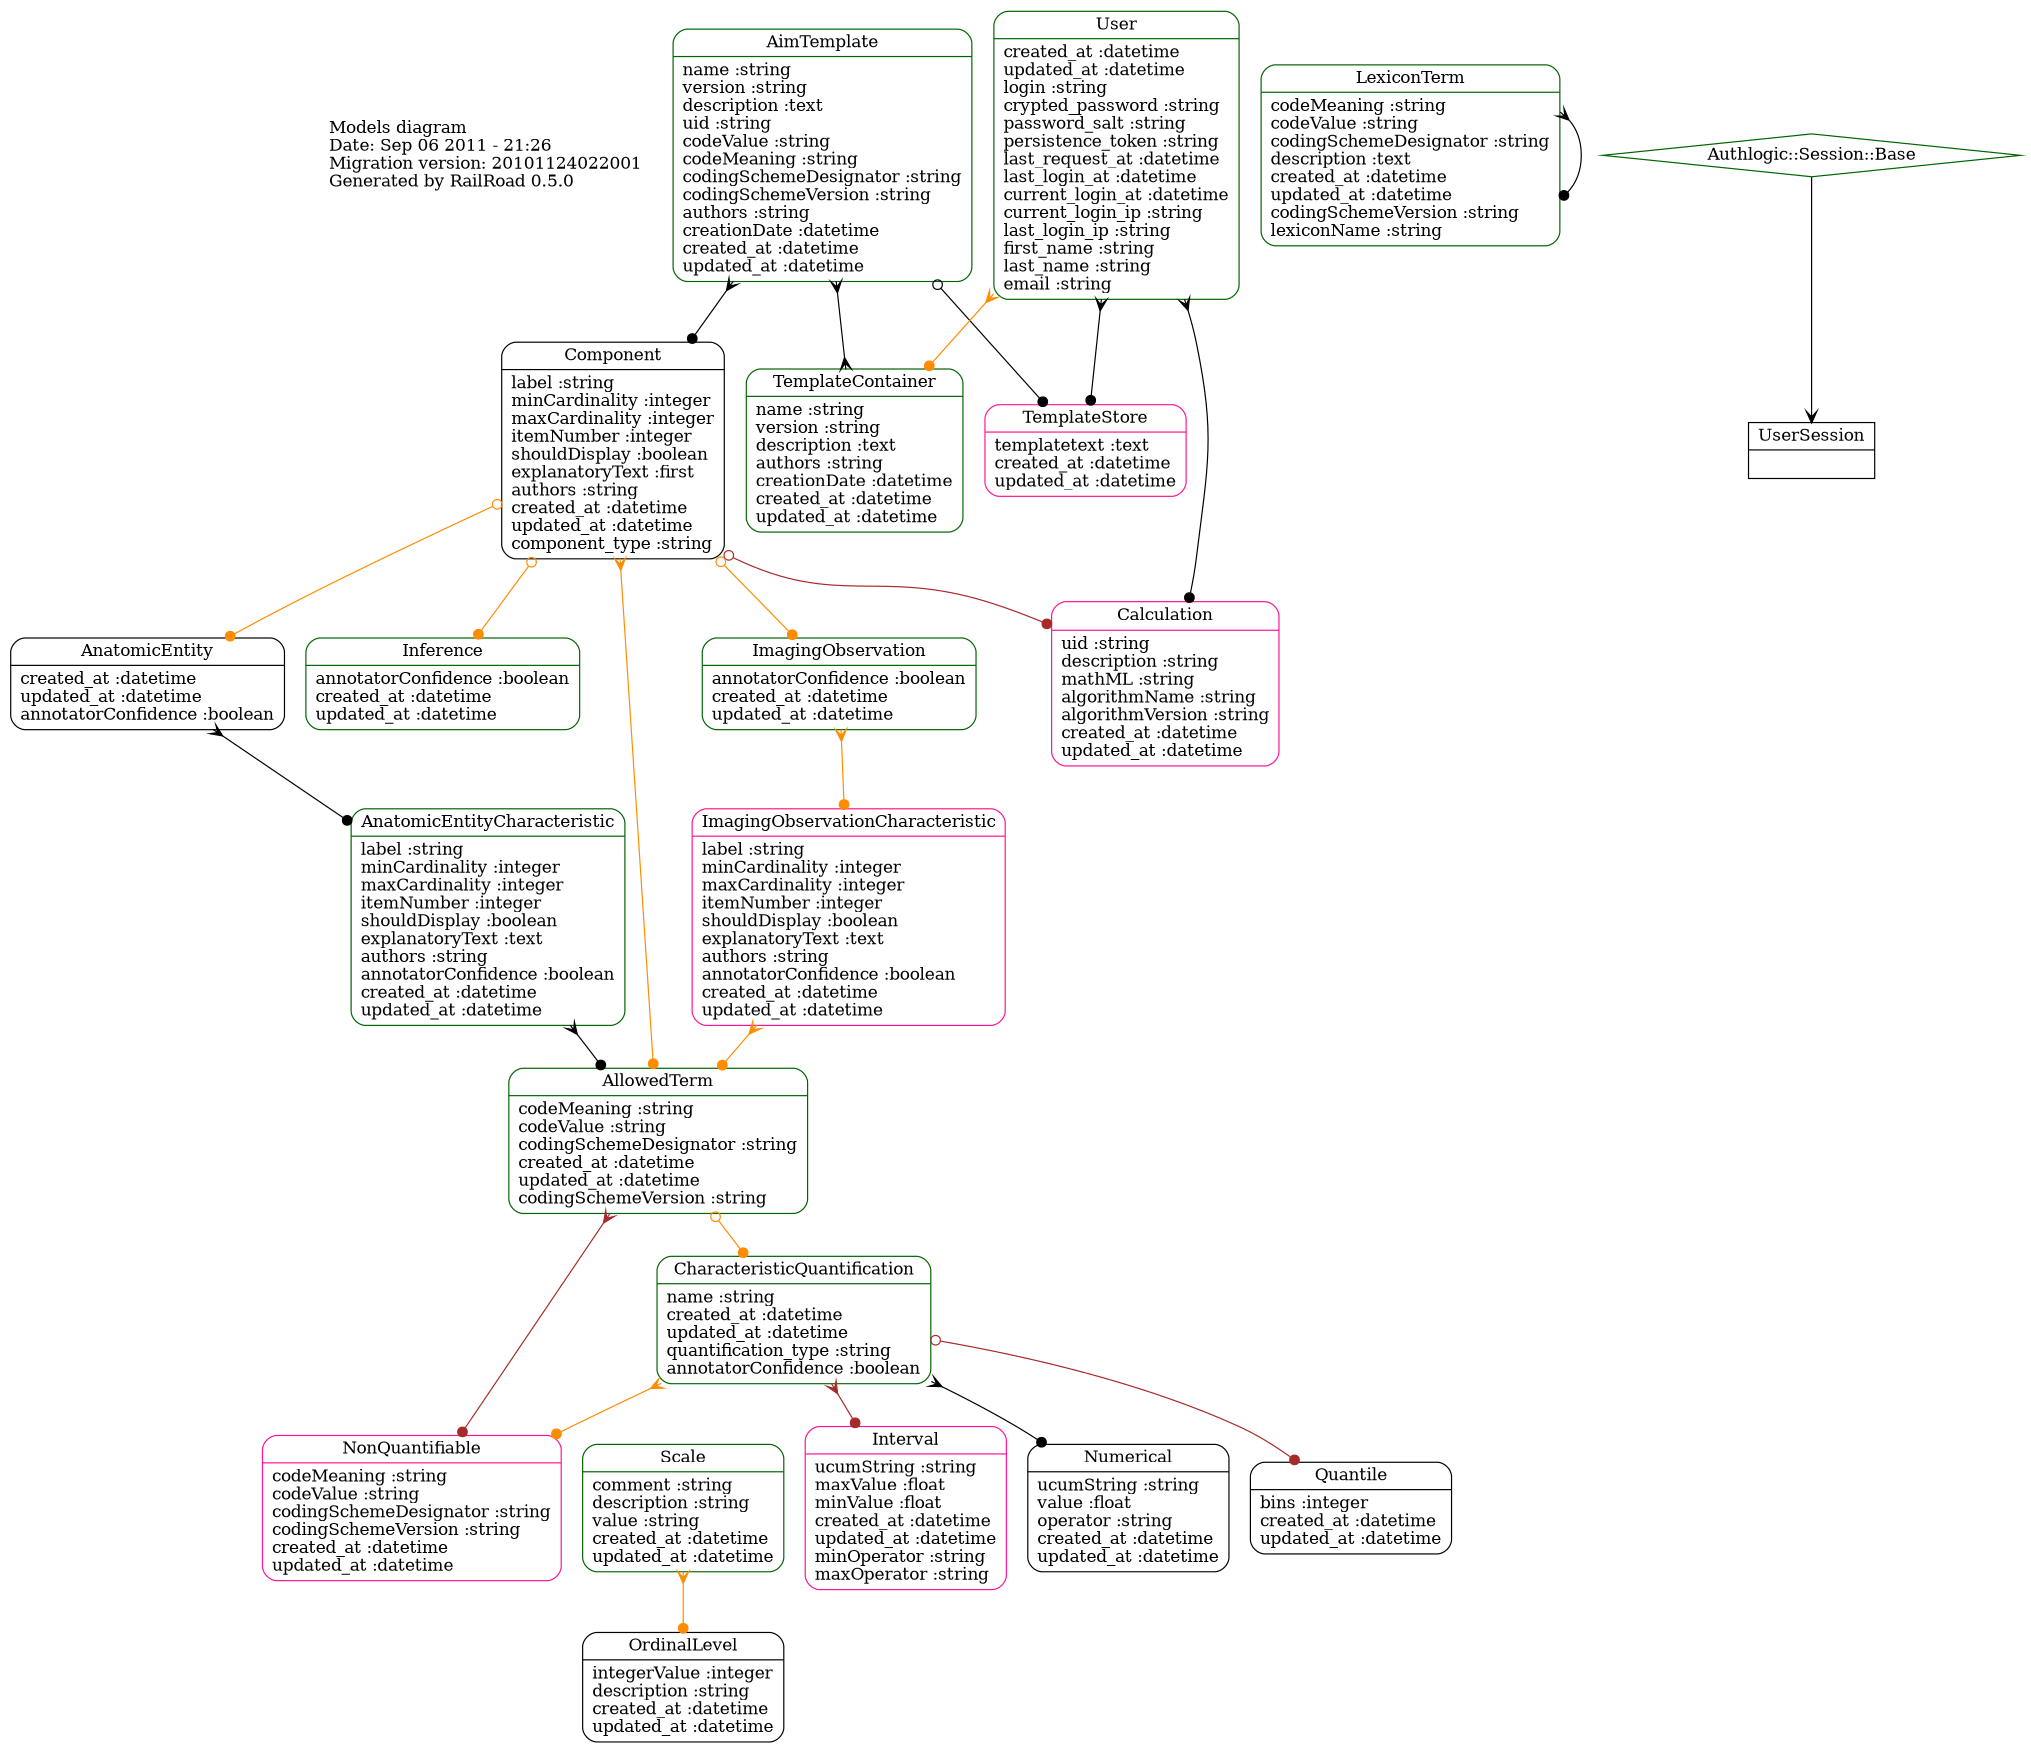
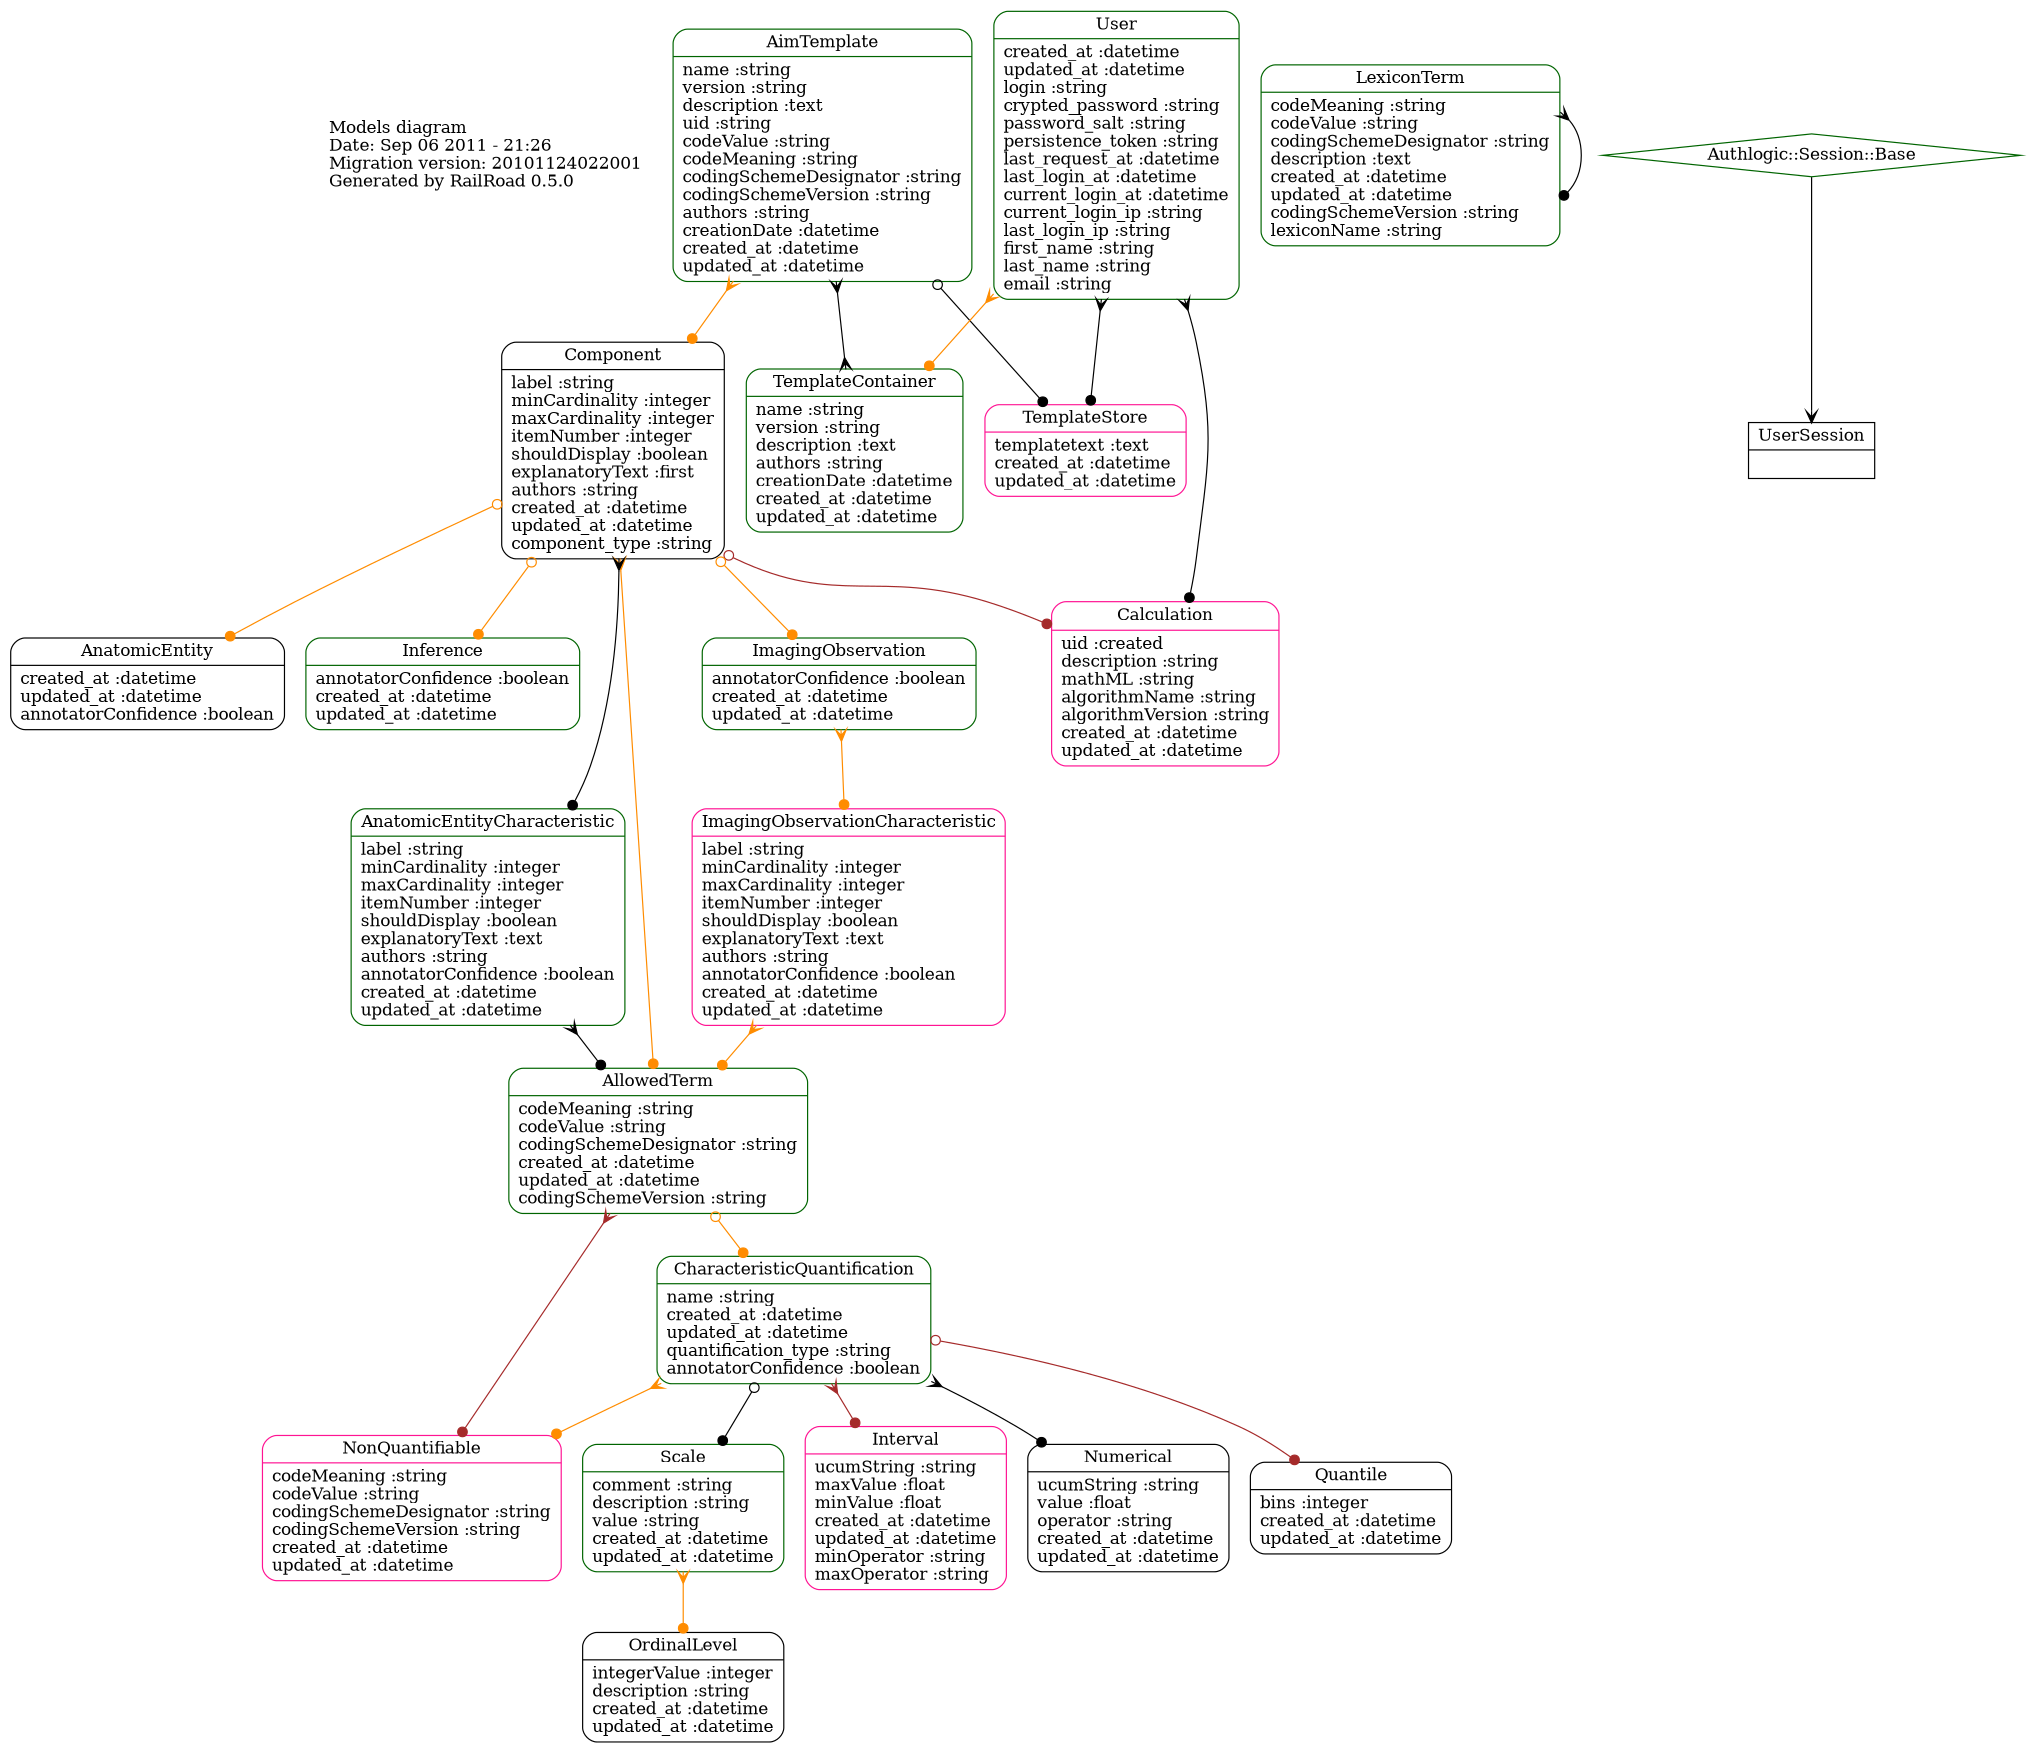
edge "AimTemplate" -- "Component": color black -> darkorange
node "Calculation": text "uid :string" -> "uid :created"
edge "AnatomicEntity" -- "AnatomicEntityCharacteristic": now "Component" -- "AnatomicEntityCharacteristic"
edge "CharacteristicQuantification" -- "Scale": added
